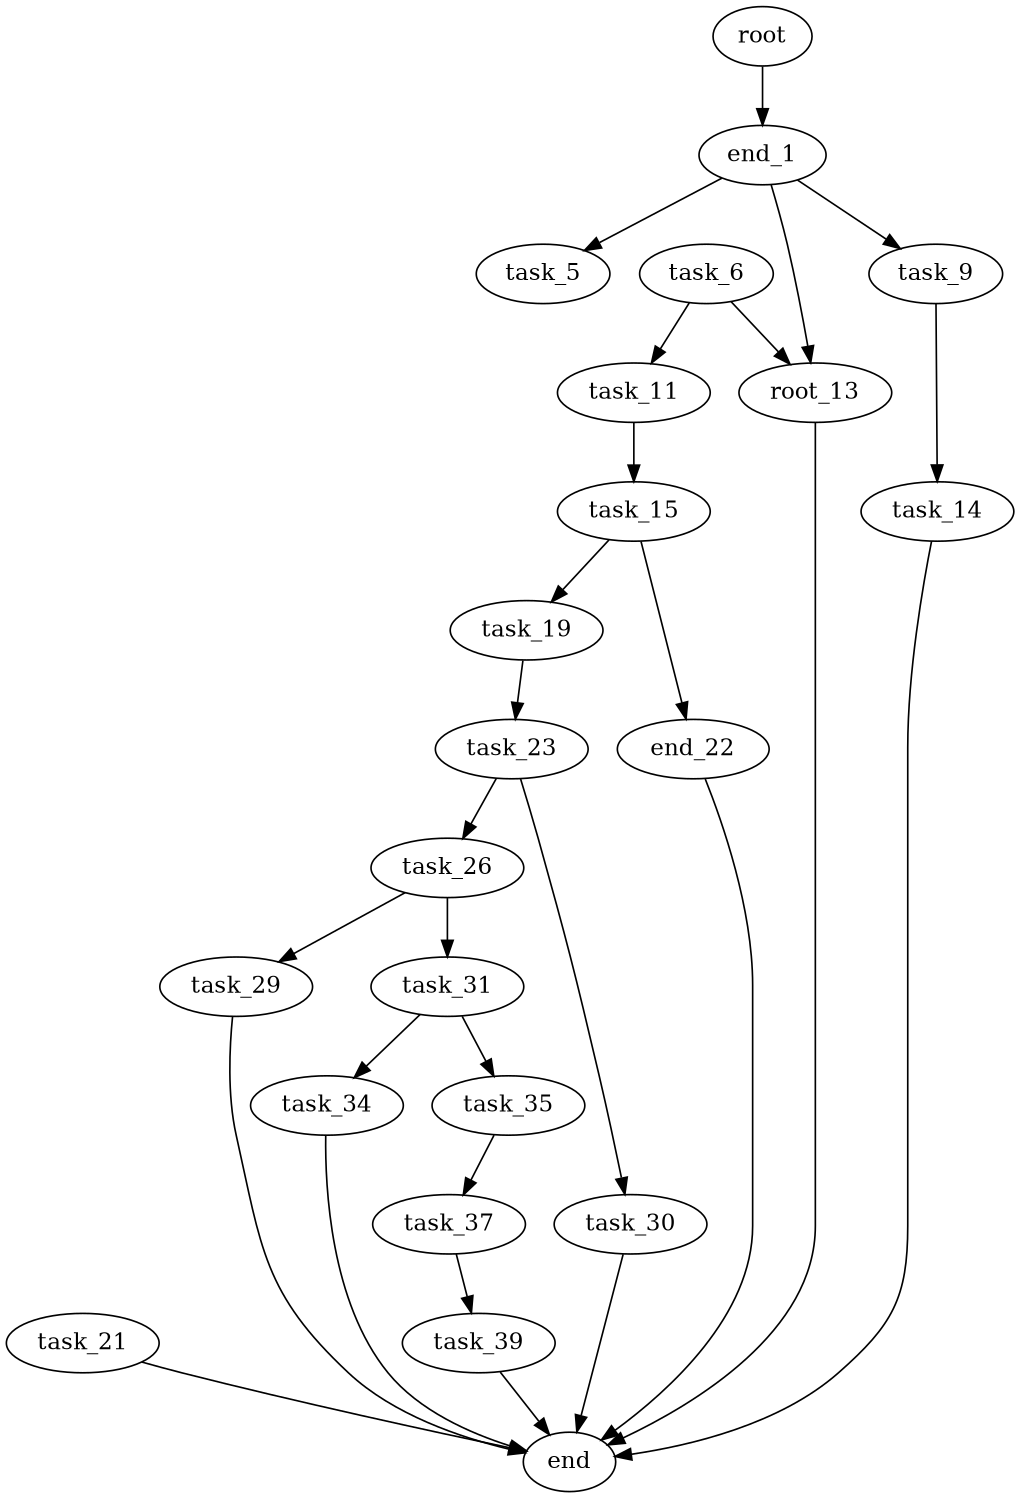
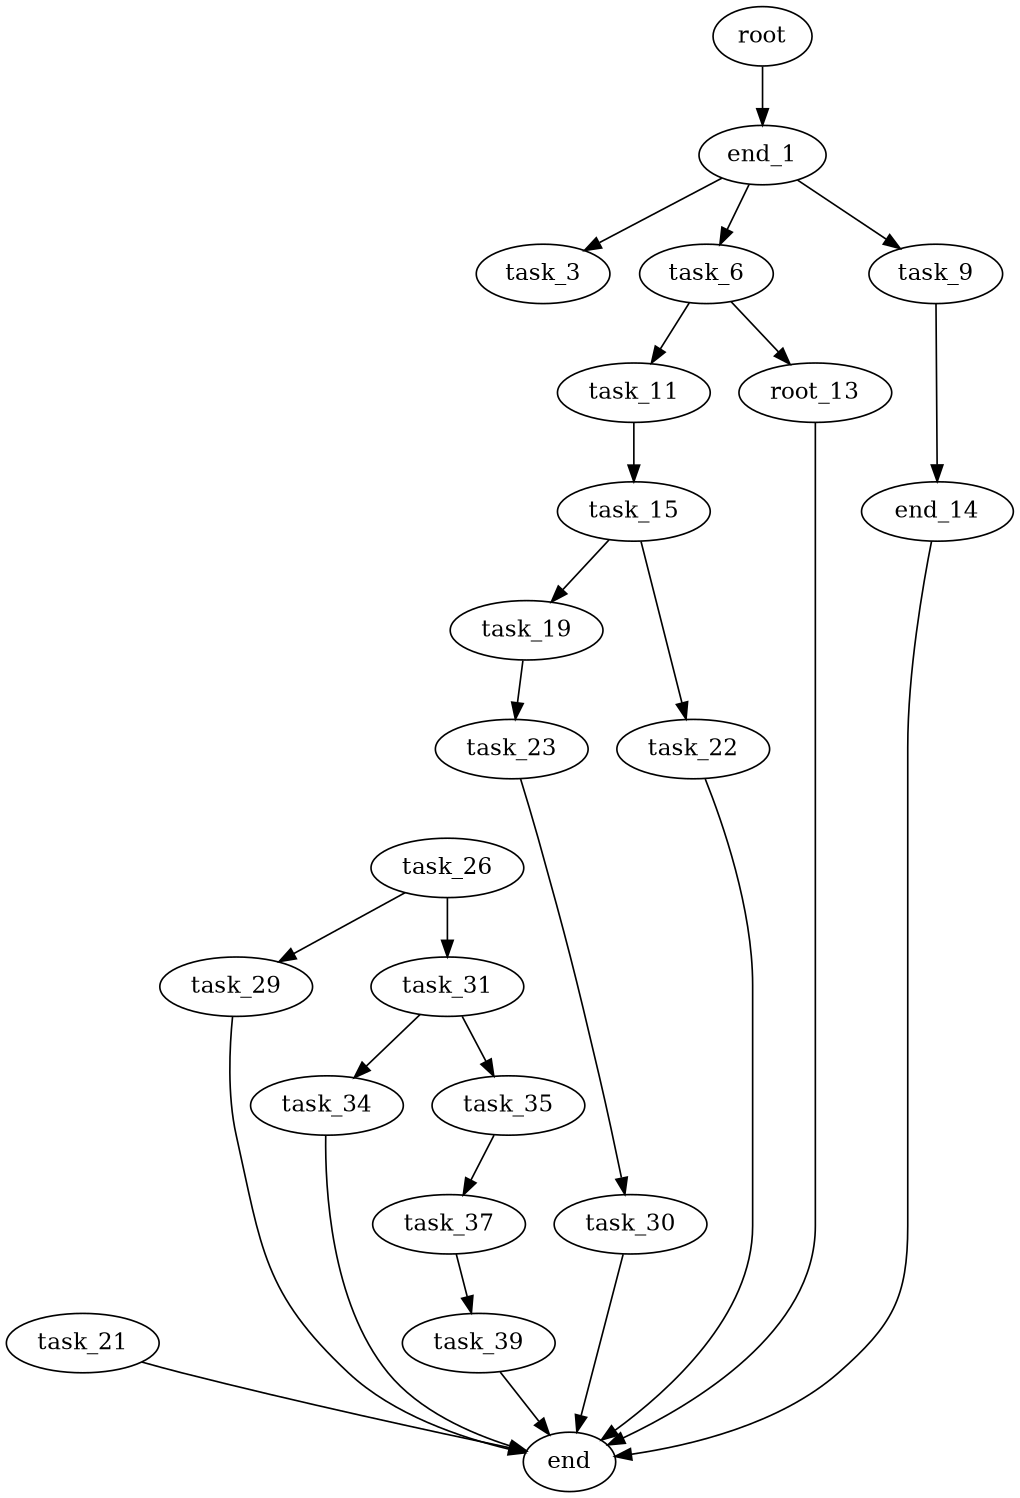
edge "end_1" -> "root_13": now "end_1" -> "task_6"
node "task_5": label "task_5" -> "task_3"
node "task_14": label "task_14" -> "end_14"
node "end_22": label "end_22" -> "task_22"
edge "task_23" -> "task_26": removed
